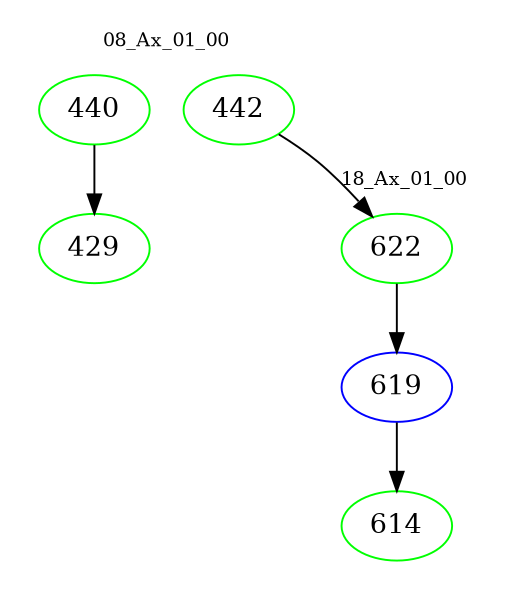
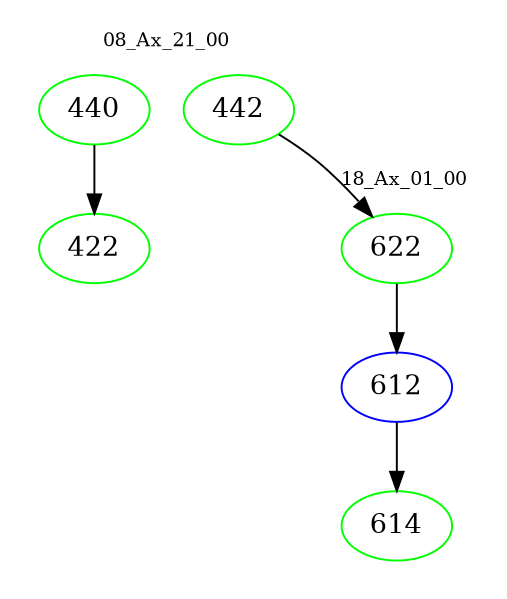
cluster "08_Ax_01_00": label "08_Ax_01_00" -> "08_Ax_21_00"
node "429": label "429" -> "422"
node "619": label "619" -> "612"
